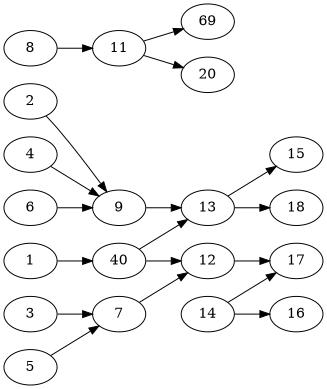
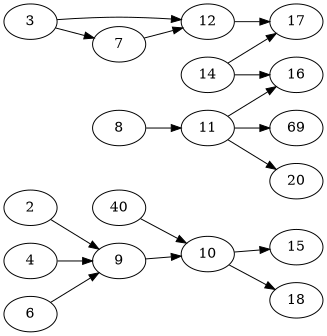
edge "11" -> "16": added
node "13": label "13" -> "10"
node "1": removed
edge "40" -> "12": now "3" -> "12"
node "5": removed
